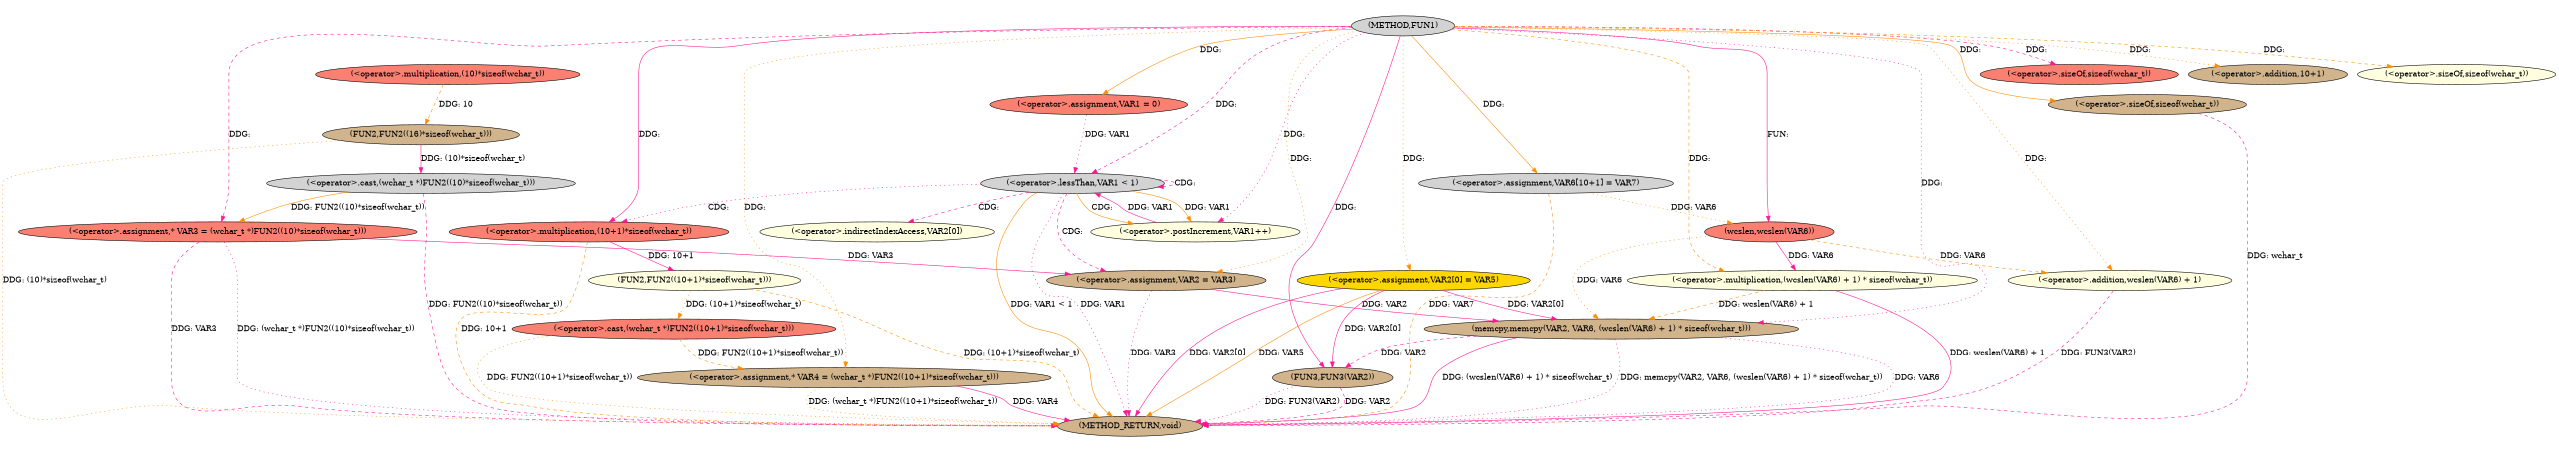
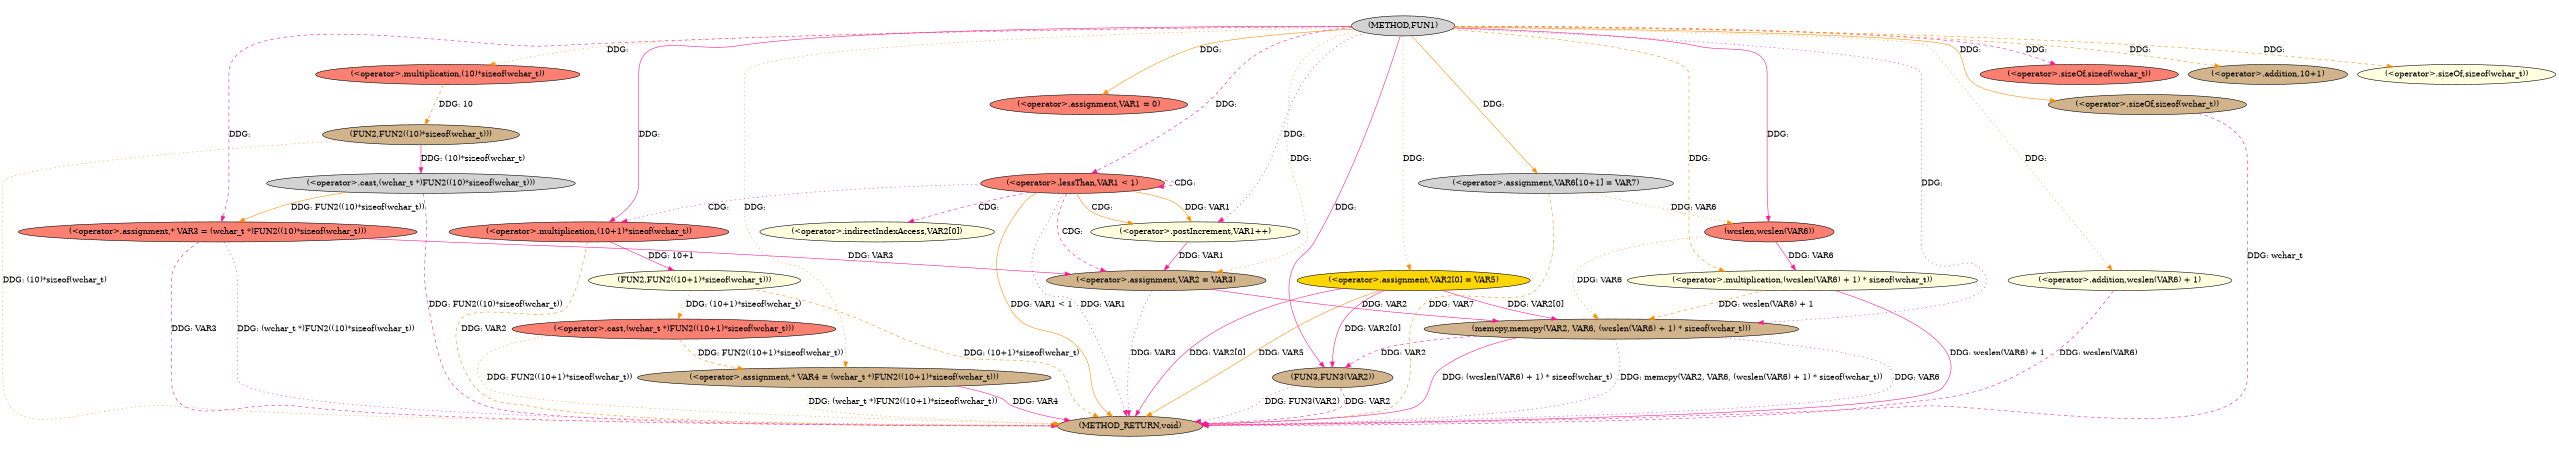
edge "(METHOD,FUN1)" -> "(<operator>.multiplication,(10)*sizeof(wchar_t))": added, label "DDG:"
edge "(METHOD,FUN1)" -> "(<operator>.addition,10+1)": style dotted -> dashed
node "(FUN2,FUN2((16)*sizeof(wchar_t)))": label "(FUN2,FUN2((16)*sizeof(wchar_t)))" -> "(FUN2,FUN2((10)*sizeof(wchar_t)))"
edge "(METHOD,FUN1)" -> "(wcslen,wcslen(VAR6))": label "FUN: " -> "DDG: "
edge "(<operator>.assignment,VAR1 = 0)" -> "(<operator>.lessThan,VAR1 < 1)": removed, label "DDG: VAR1"
node "(<operator>.lessThan,VAR1 < 1)": fillcolor lightgrey -> salmon
edge "(<operator>.postIncrement,VAR1++)" -> "(<operator>.lessThan,VAR1 < 1)": now "(<operator>.postIncrement,VAR1++)" -> "(<operator>.assignment,VAR2 = VAR3)"
edge "(wcslen,wcslen(VAR6))" -> "(<operator>.addition,wcslen(VAR6) + 1)": removed, label "DDG: VAR6"
edge "(<operator>.multiplication,(10+1)*sizeof(wchar_t))" -> "(METHOD_RETURN,void)": label "DDG: 10+1" -> "DDG: VAR2"
edge "(<operator>.addition,wcslen(VAR6) + 1)" -> "(METHOD_RETURN,void)": label "DDG: FUN3(VAR2)" -> "DDG: wcslen(VAR6)"
